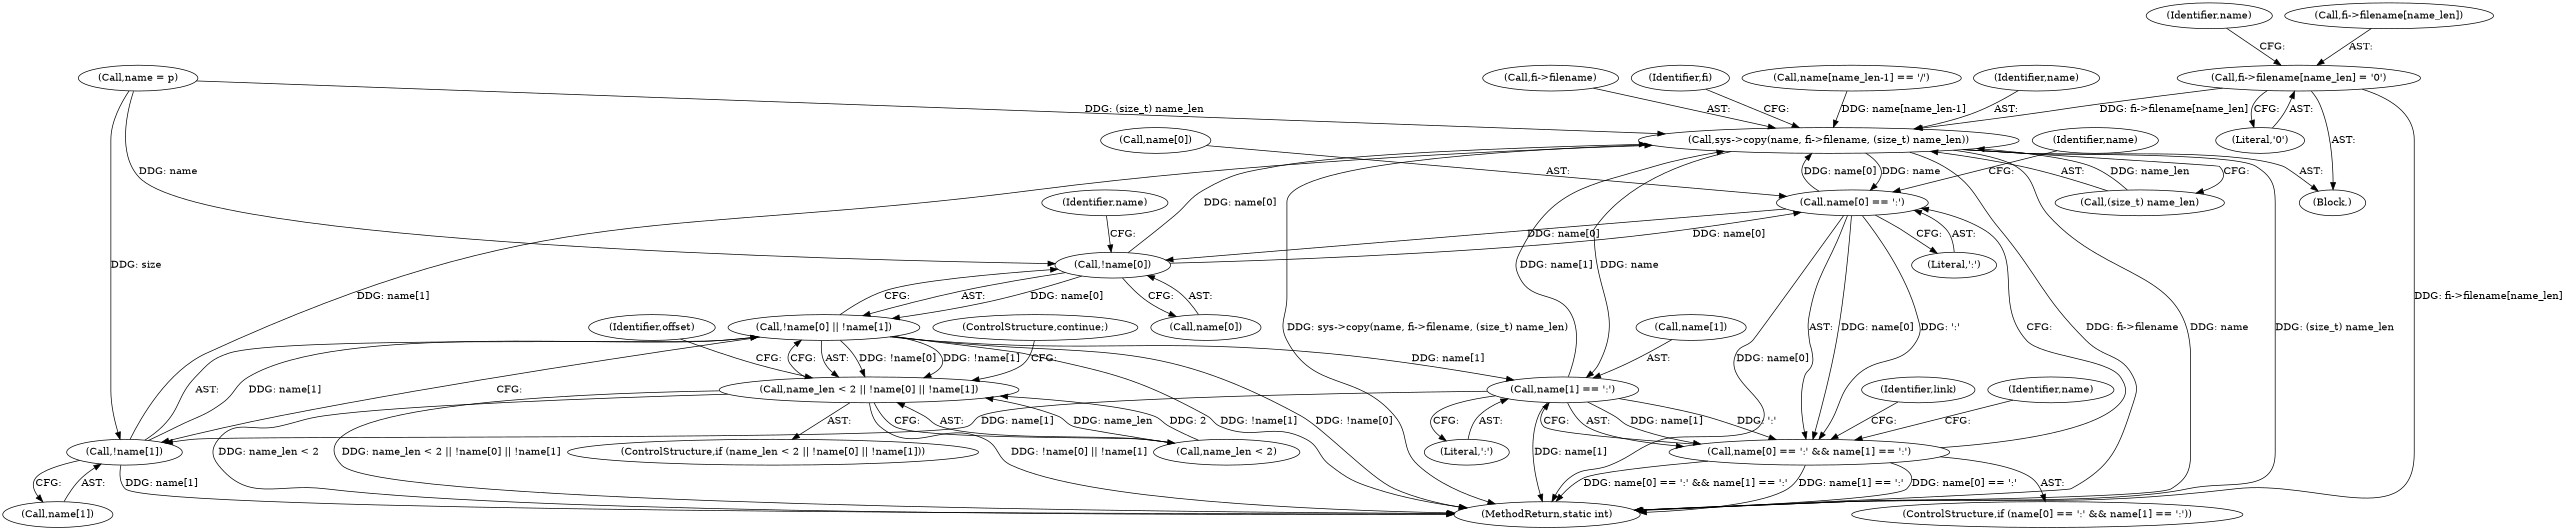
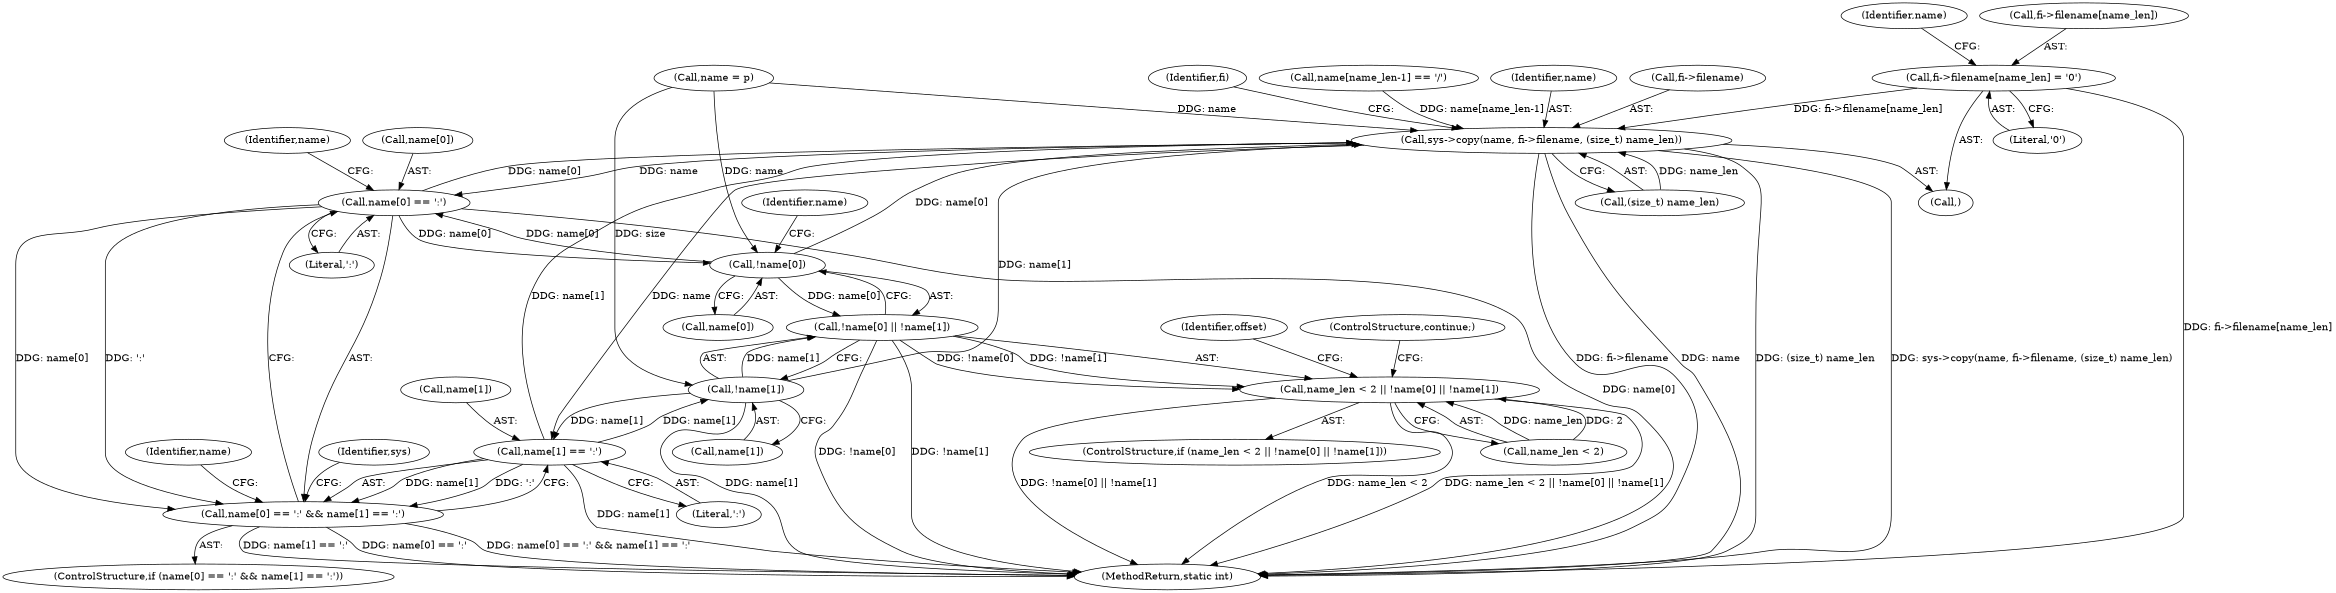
edge "(Call,name = p)" -> "(Call,sys->copy(name, fi->filename, (size_t) name_len))": label "DDG: (size_t) name_len" -> "DDG: name"
node "(Block,)": label "(Block,)" -> "(Call,)"
edge "(Call,!name[0] || !name[1])" -> "(Call,name[1] == ':')": now "(Call,!name[1])" -> "(Call,name[1] == ':')"
edge "(Call,name_len < 2 || !name[0] || !name[1])" -> "(Call,!name[0] || !name[1])": removed, label "CFG:"
node "(Identifier,link)": label "(Identifier,link)" -> "(Identifier,sys)"
